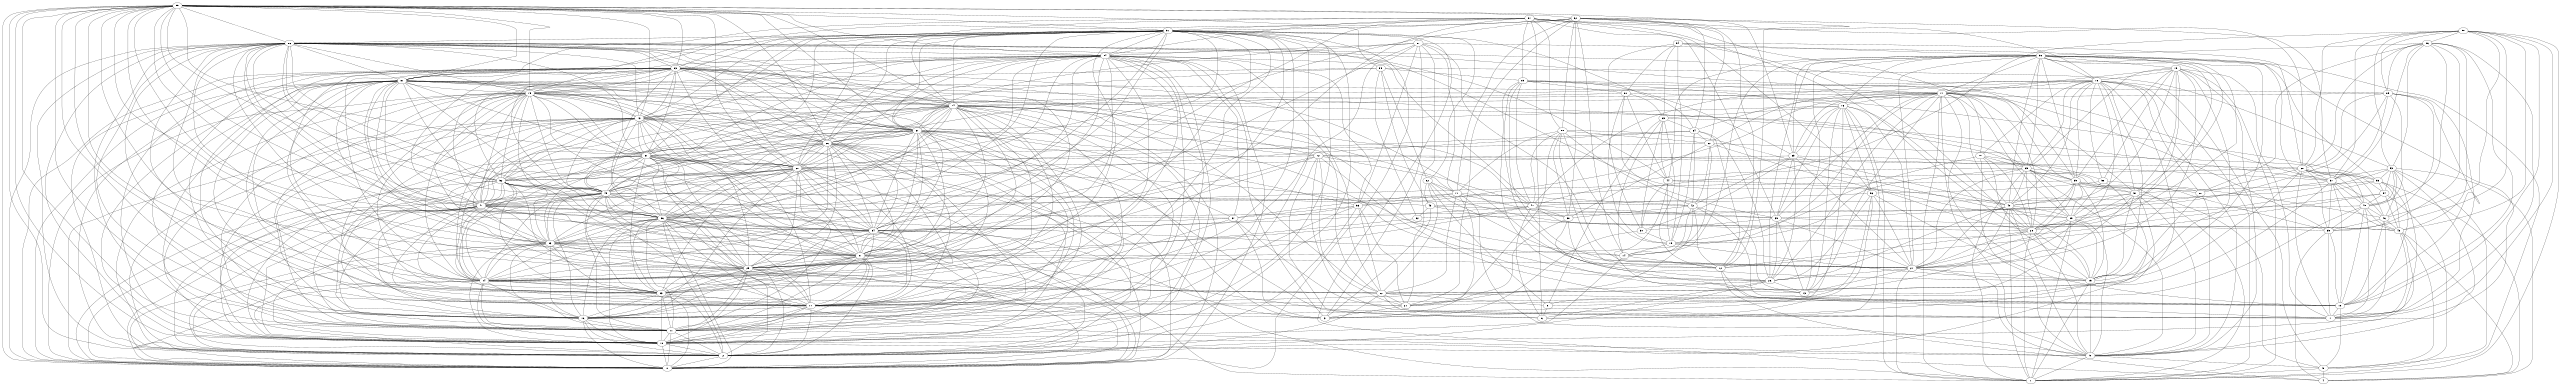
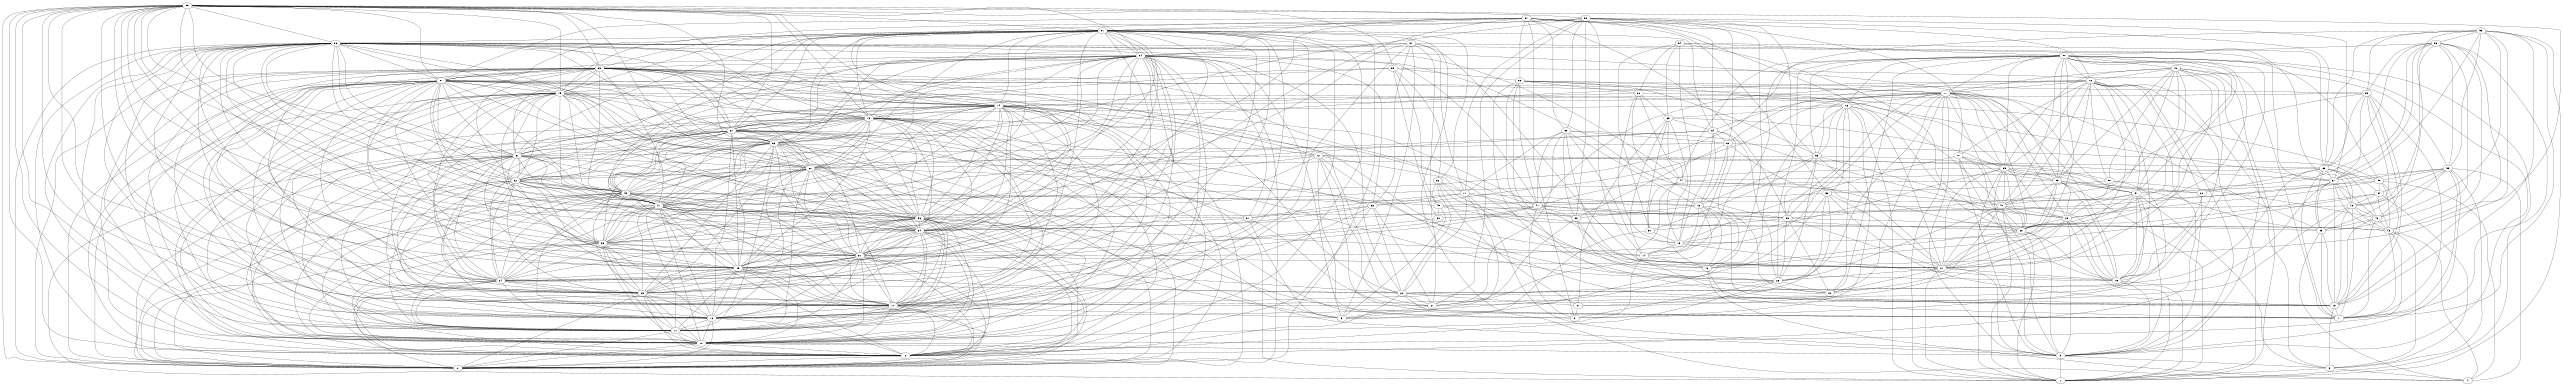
edge "16" -> "52": added
edge "2" -> "66": now "2" -> "34"
